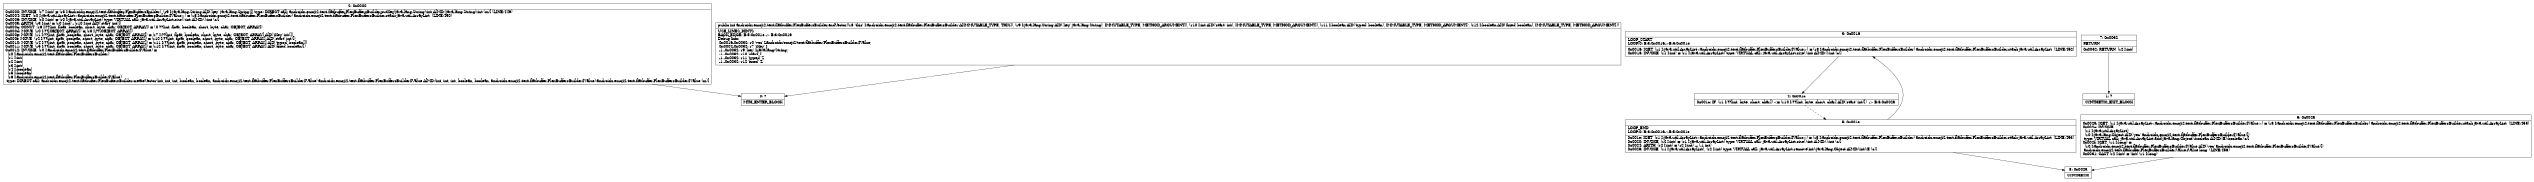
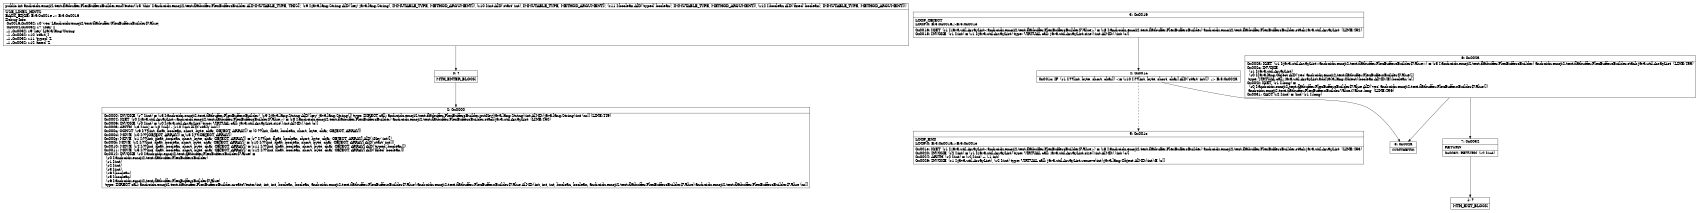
node "3: 0x0016": text "LOOP_START" -> "LOOP_OBJECT"
node "2: 0x0000": text "(r4 I:boolean)" -> "(r6 I:boolean)"
edge "5: 0x001e" -> "3: 0x0016": removed
edge "2: 0x0000" -> "0: ?": reversed
node "1: ?": text "SYNTHETIC_EXIT_BLOCK" -> "MTH_EXIT_BLOCK"
edge "6: 0x002a" -> "7: 0x0032": added
edge "5: 0x001e" -> "8: 0x002a": now "4: 0x001c" -> "8: 0x002a"
